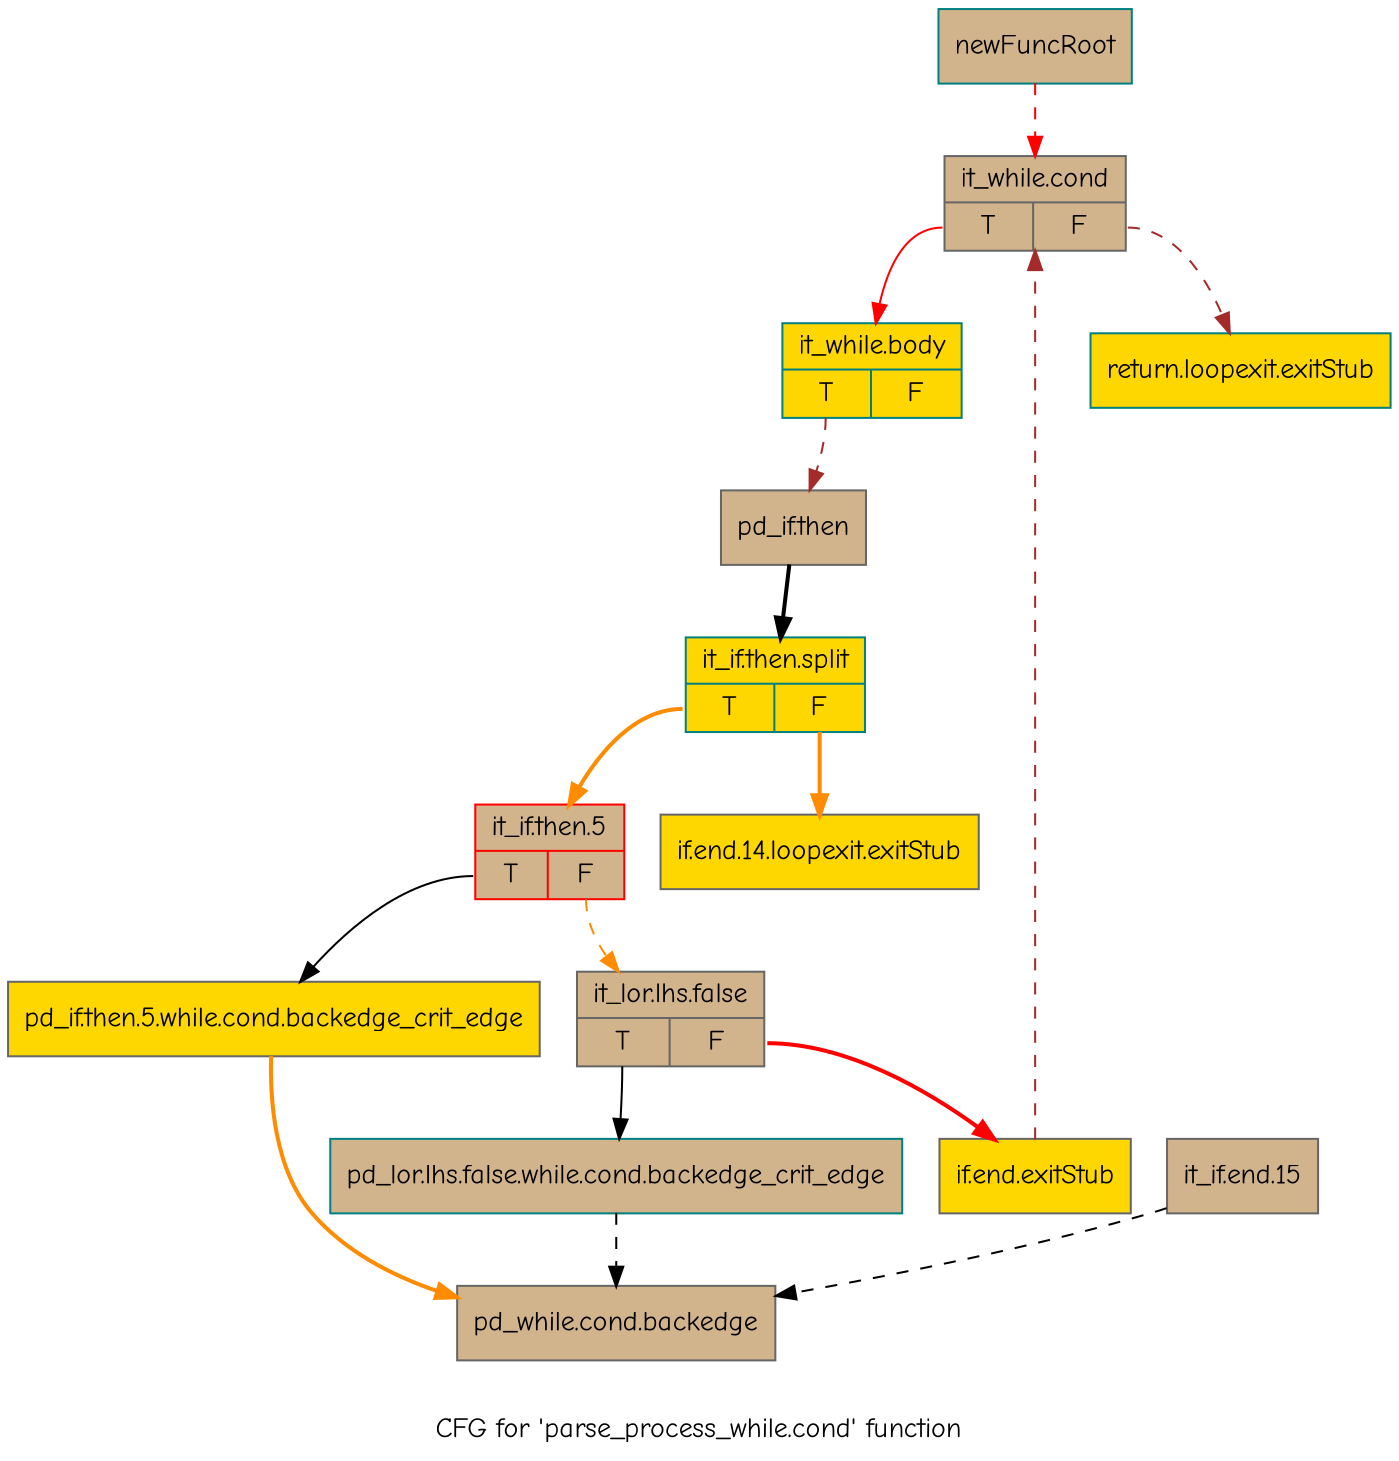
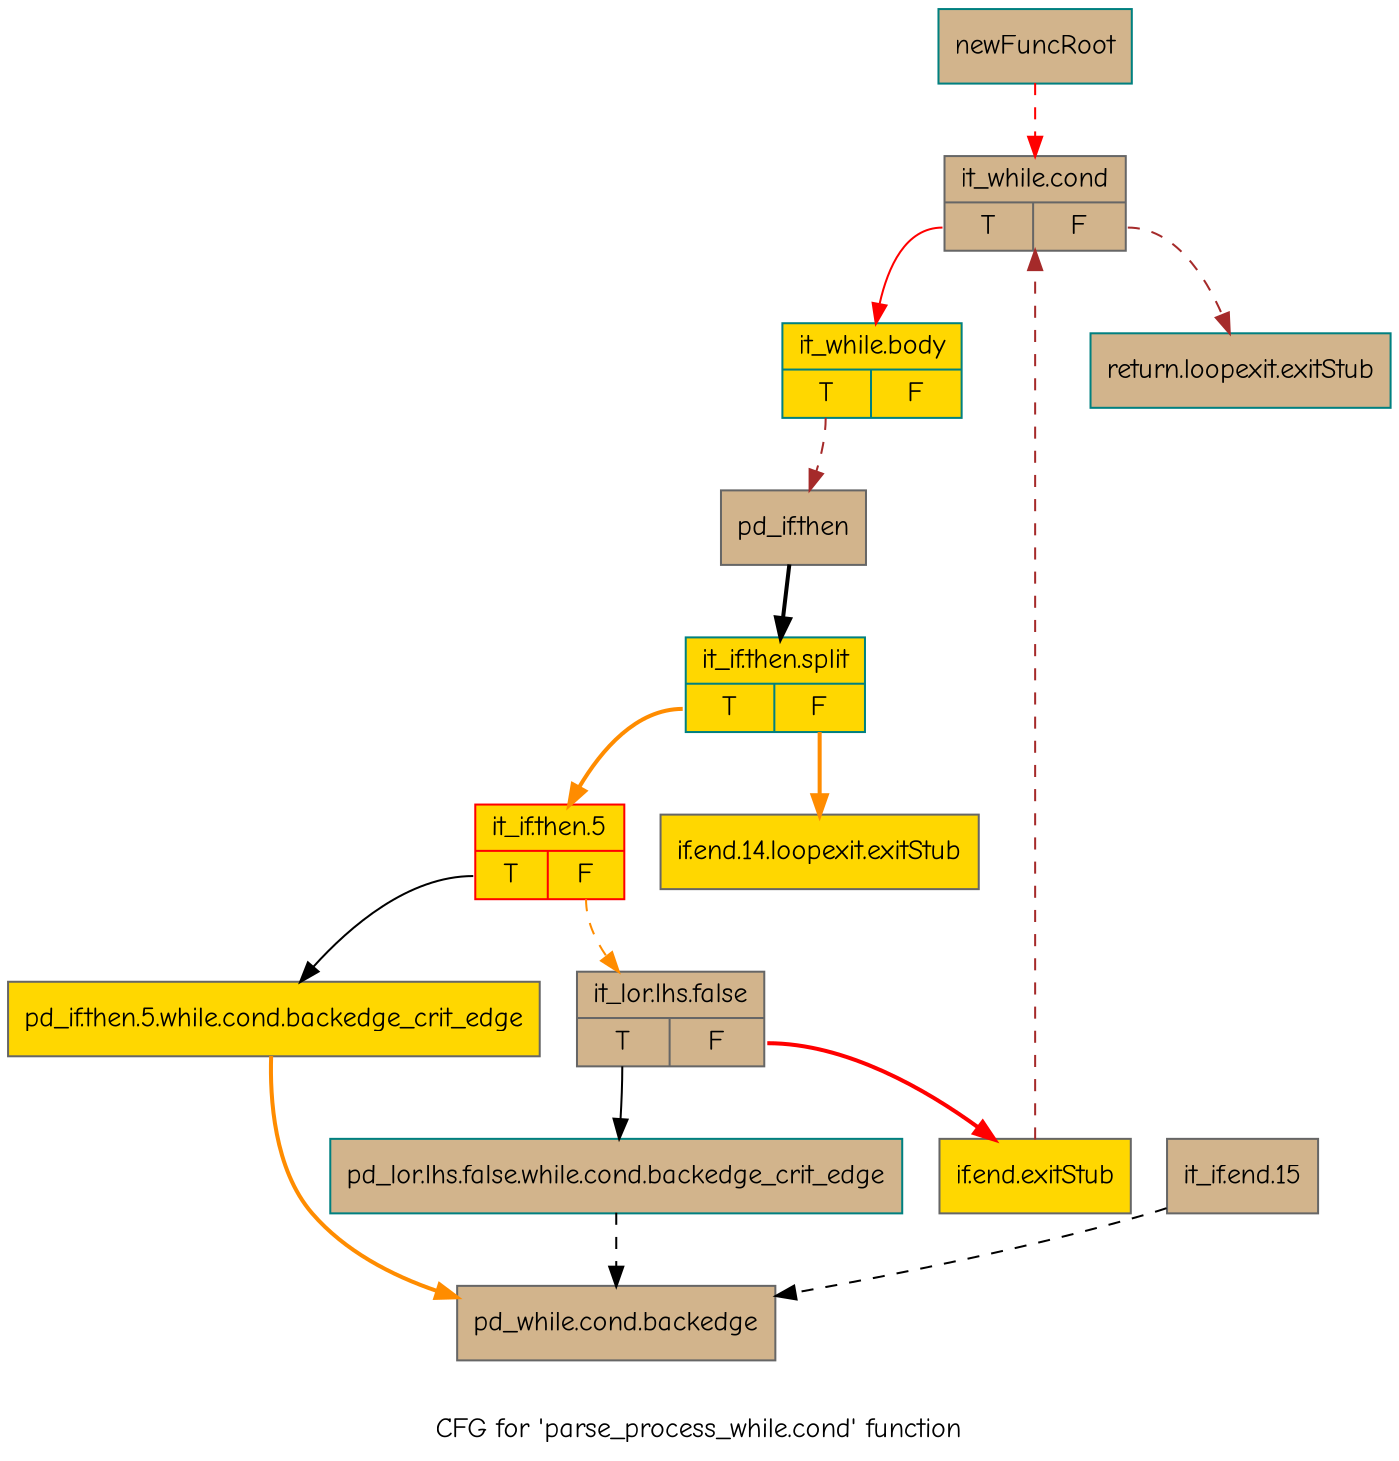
node "return.loopexit.exitStub": fillcolor gold -> tan
node "it_if.then.5": fillcolor tan -> gold
